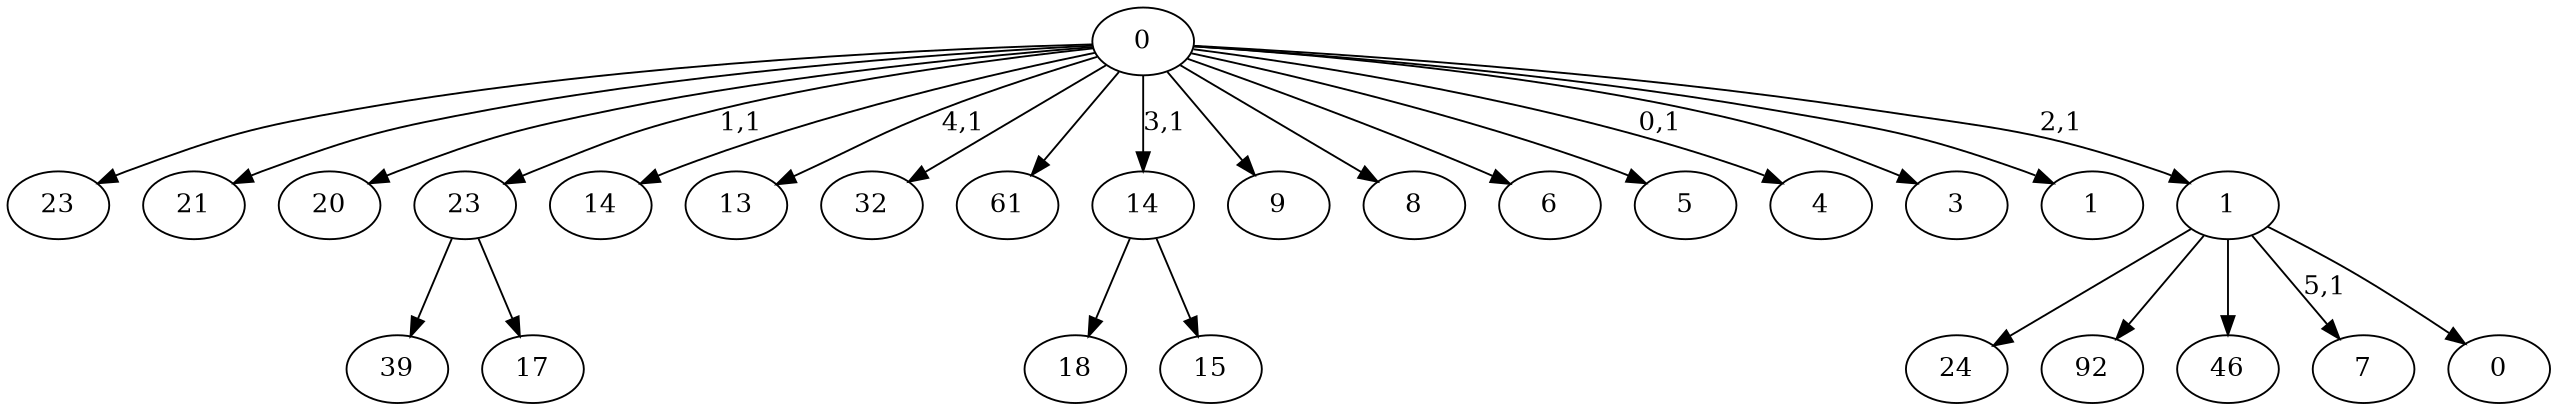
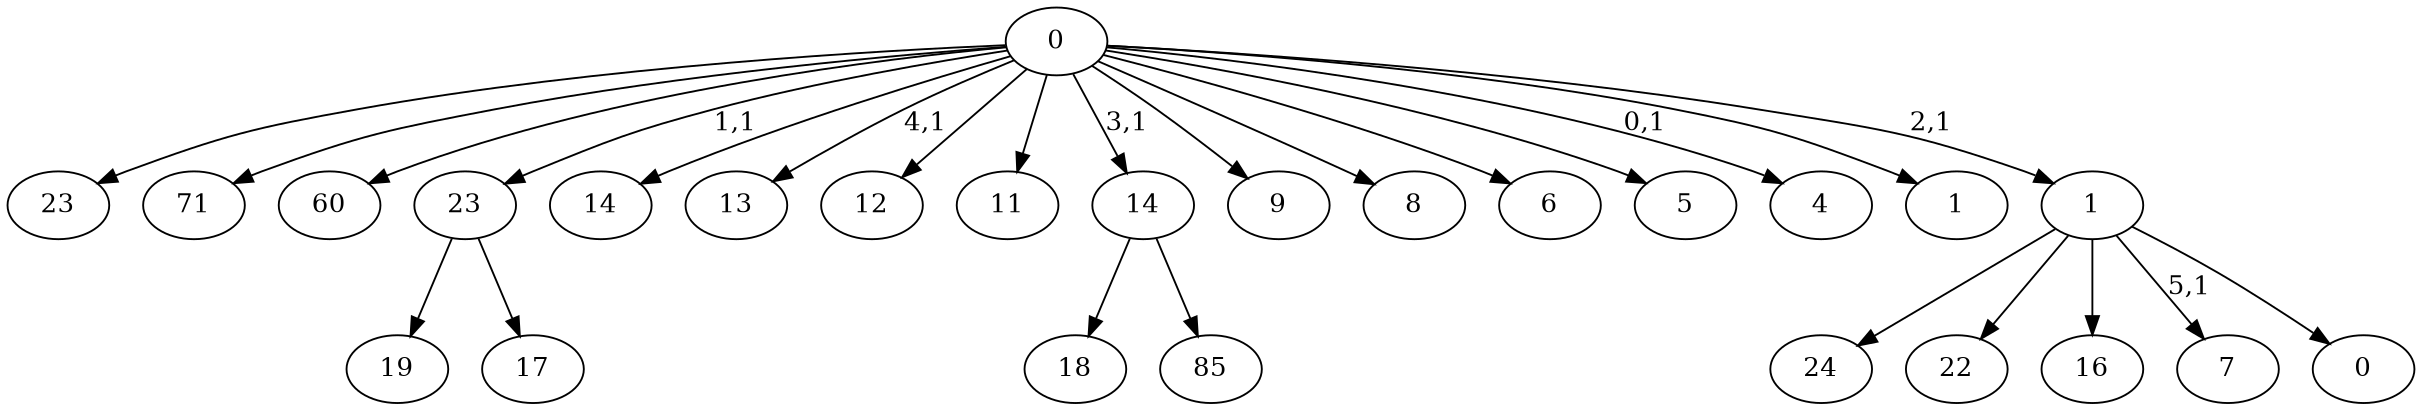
node "21": label "21" -> "71"
node "20": label "20" -> "60"
node "32": label "32" -> "12"
node "61": label "61" -> "11"
node "3": removed
node "39": label "39" -> "19"
node "15": label "15" -> "85"
node "92": label "92" -> "22"
node "46": label "46" -> "16"
